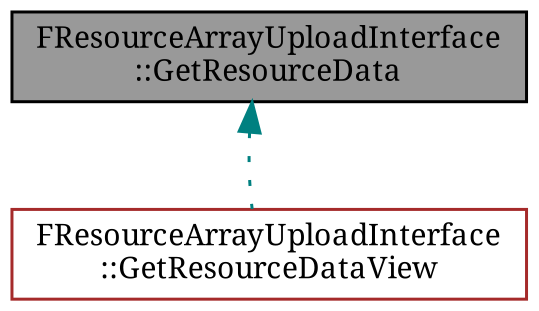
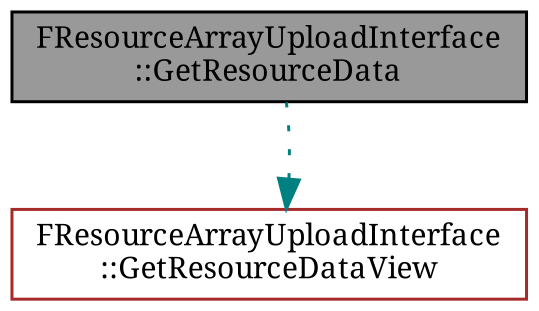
edge "FResourceArrayUploadInterface ::GetResourceDataView" -> "FResourceArrayUploadInterface ::GetResourceData": reversed
